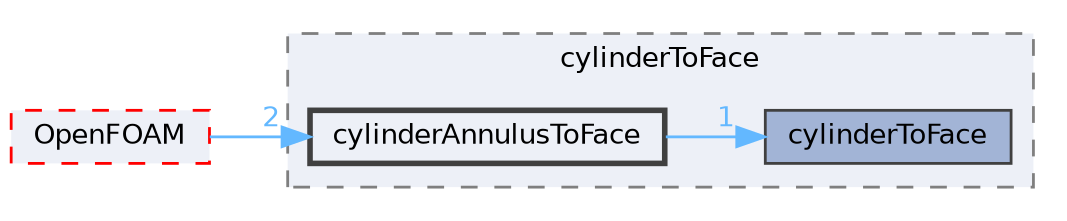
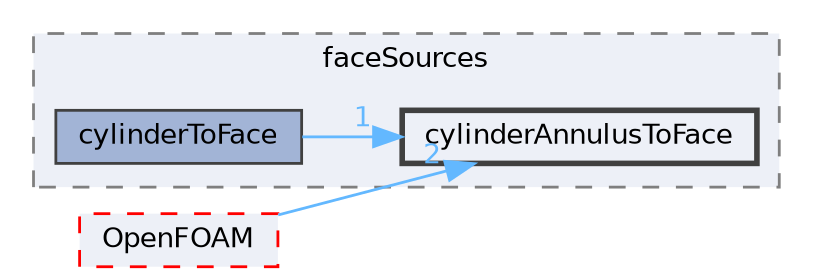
cluster "cylinderToFace": label "cylinderToFace" -> "faceSources"
edge "cylinderAnnulusToFace" -> "cylinderToFace": reversed
